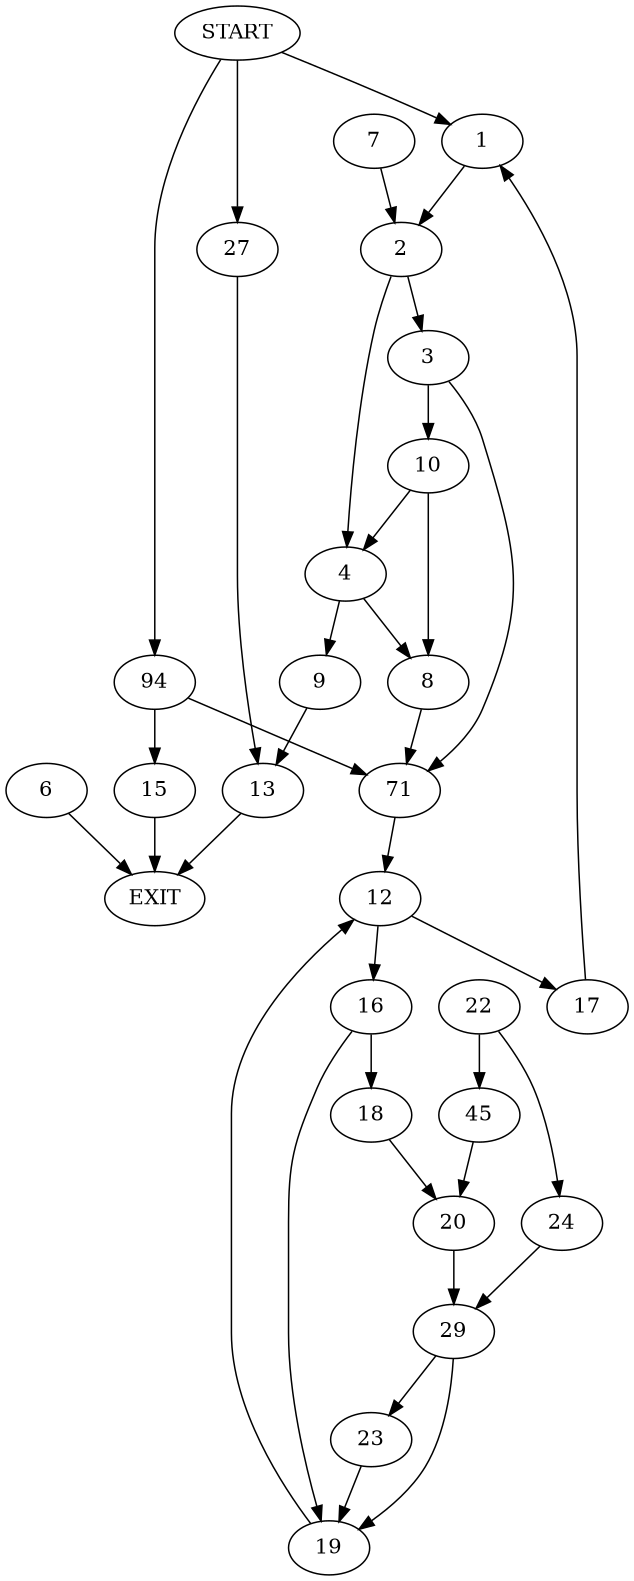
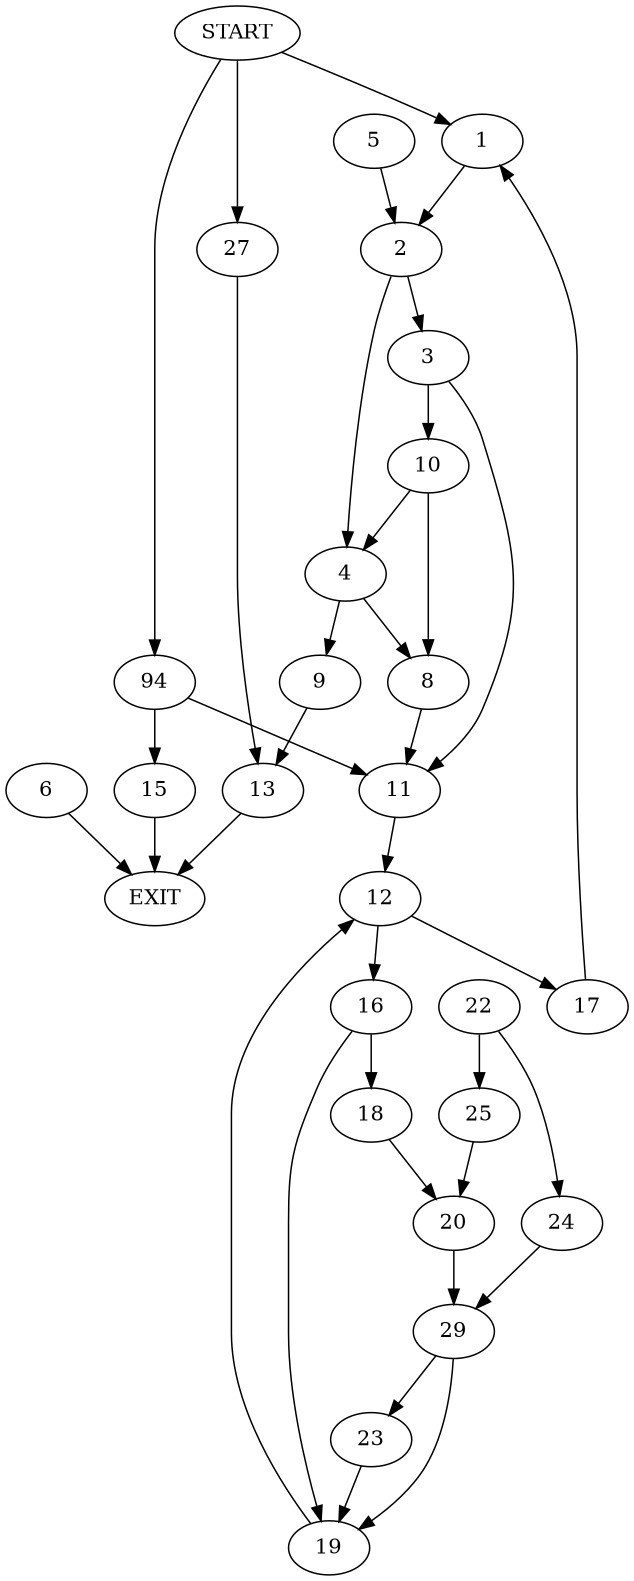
node "7": label "7" -> "5"
node "71": label "71" -> "11"
node "45": label "45" -> "25"
